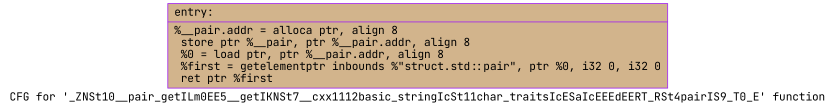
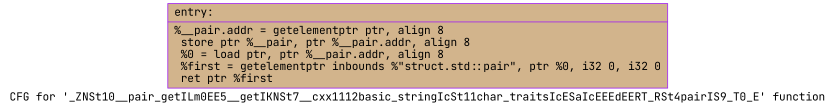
node "entry:": text "%__pair.addr = alloca ptr, align 8" -> "%__pair.addr = getelementptr ptr, align 8"
